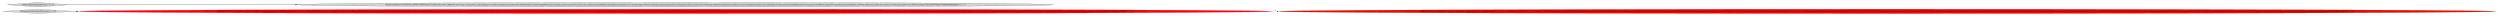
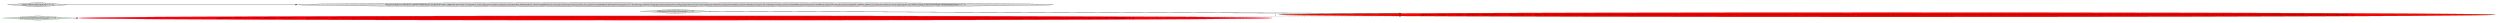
node "testExpressionFilteringAndGrouping['0', '1', '0']": added
